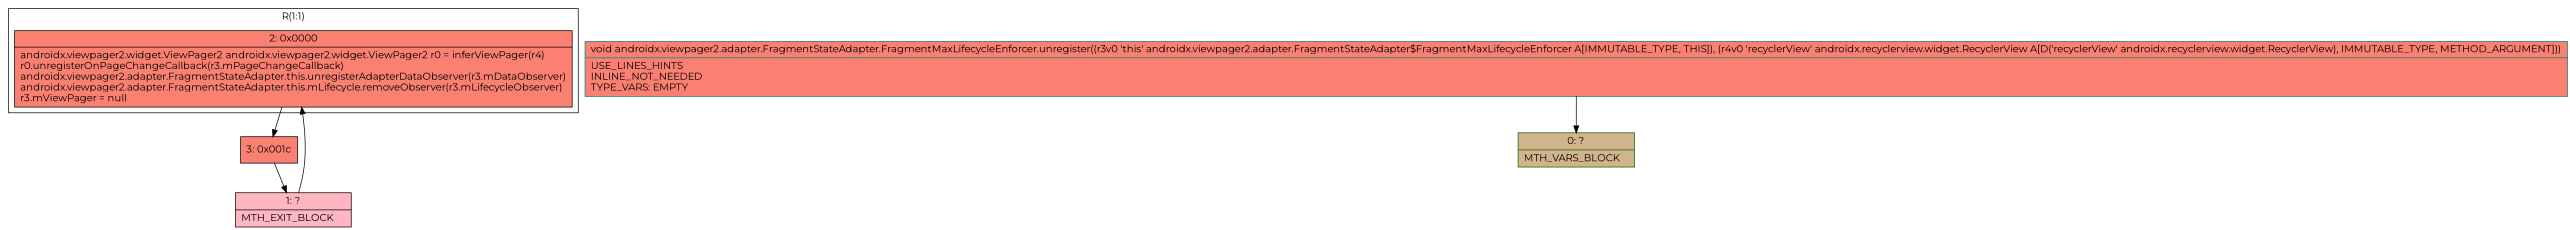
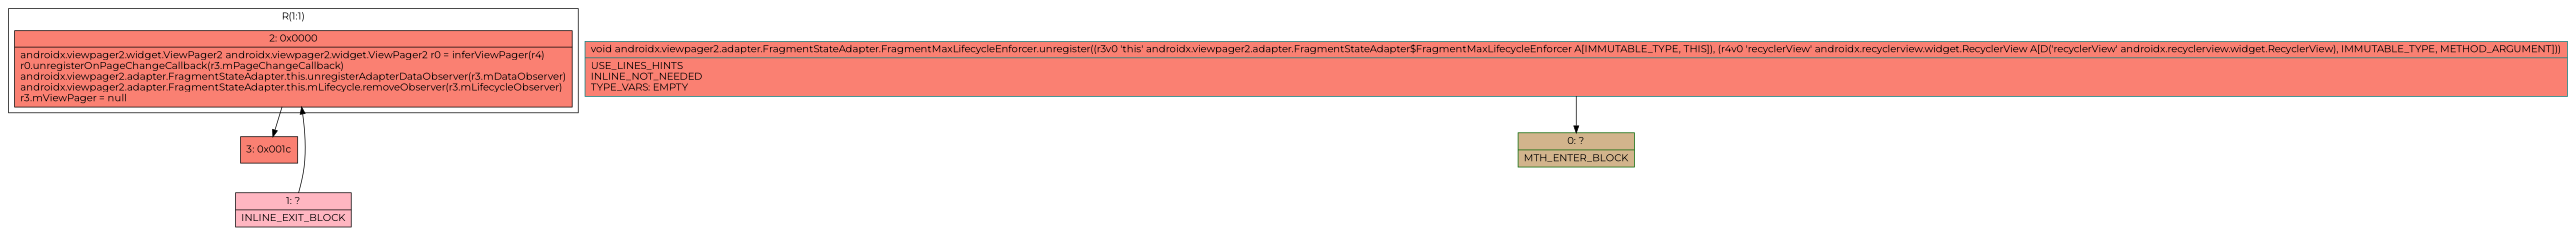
node "0: ?": text "MTH_VARS_BLOCK" -> "MTH_ENTER_BLOCK"
edge "3: 0x001c" -> "1: ?": removed
node "1: ?": text "MTH_EXIT_BLOCK" -> "INLINE_EXIT_BLOCK"
